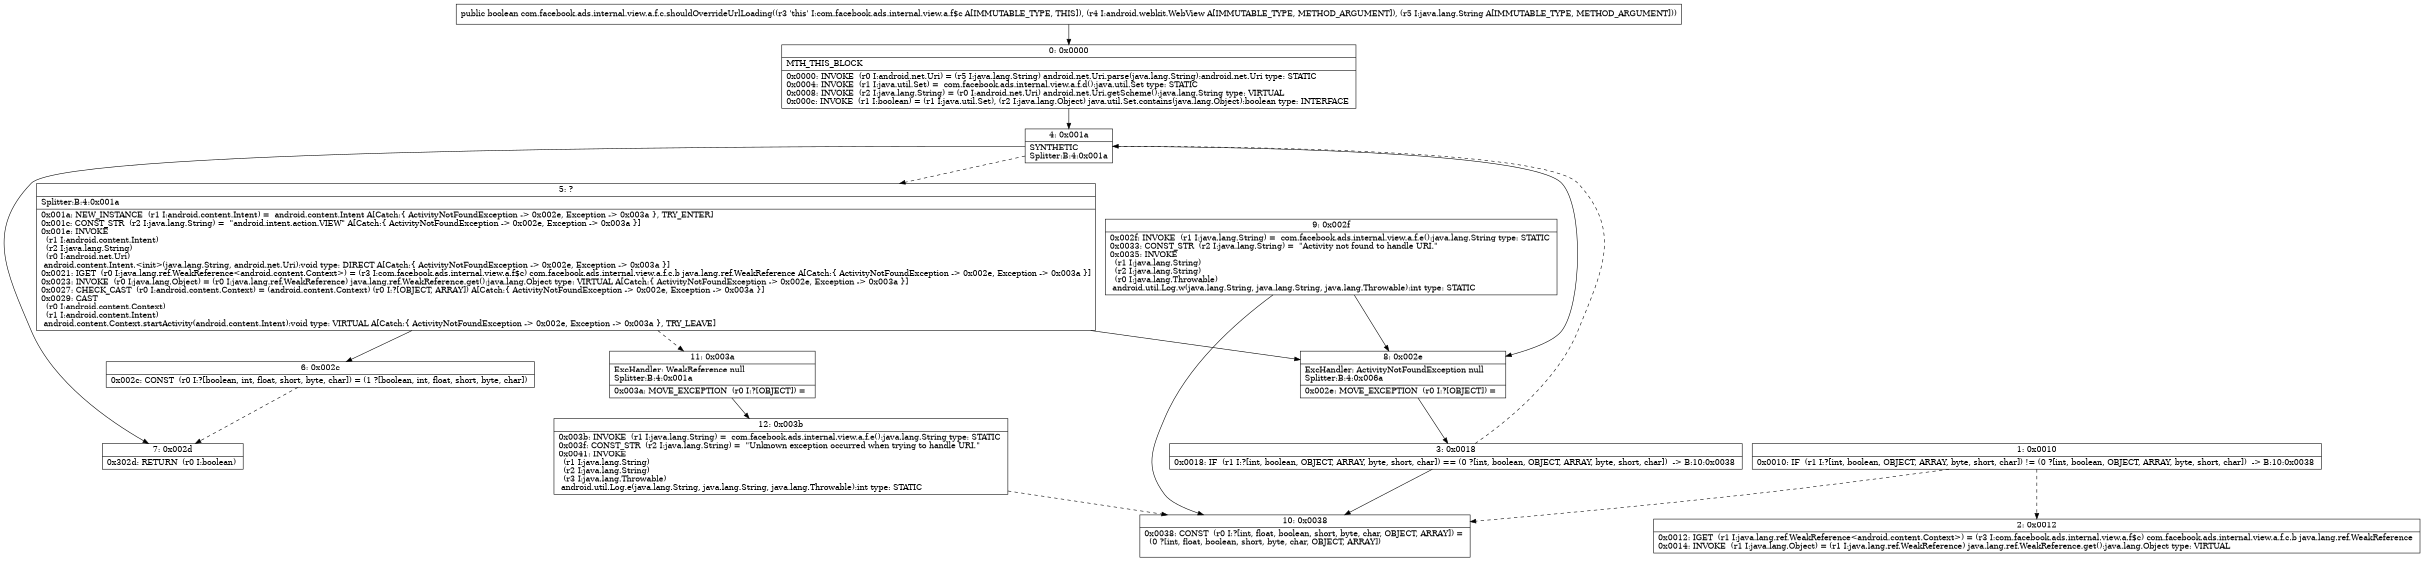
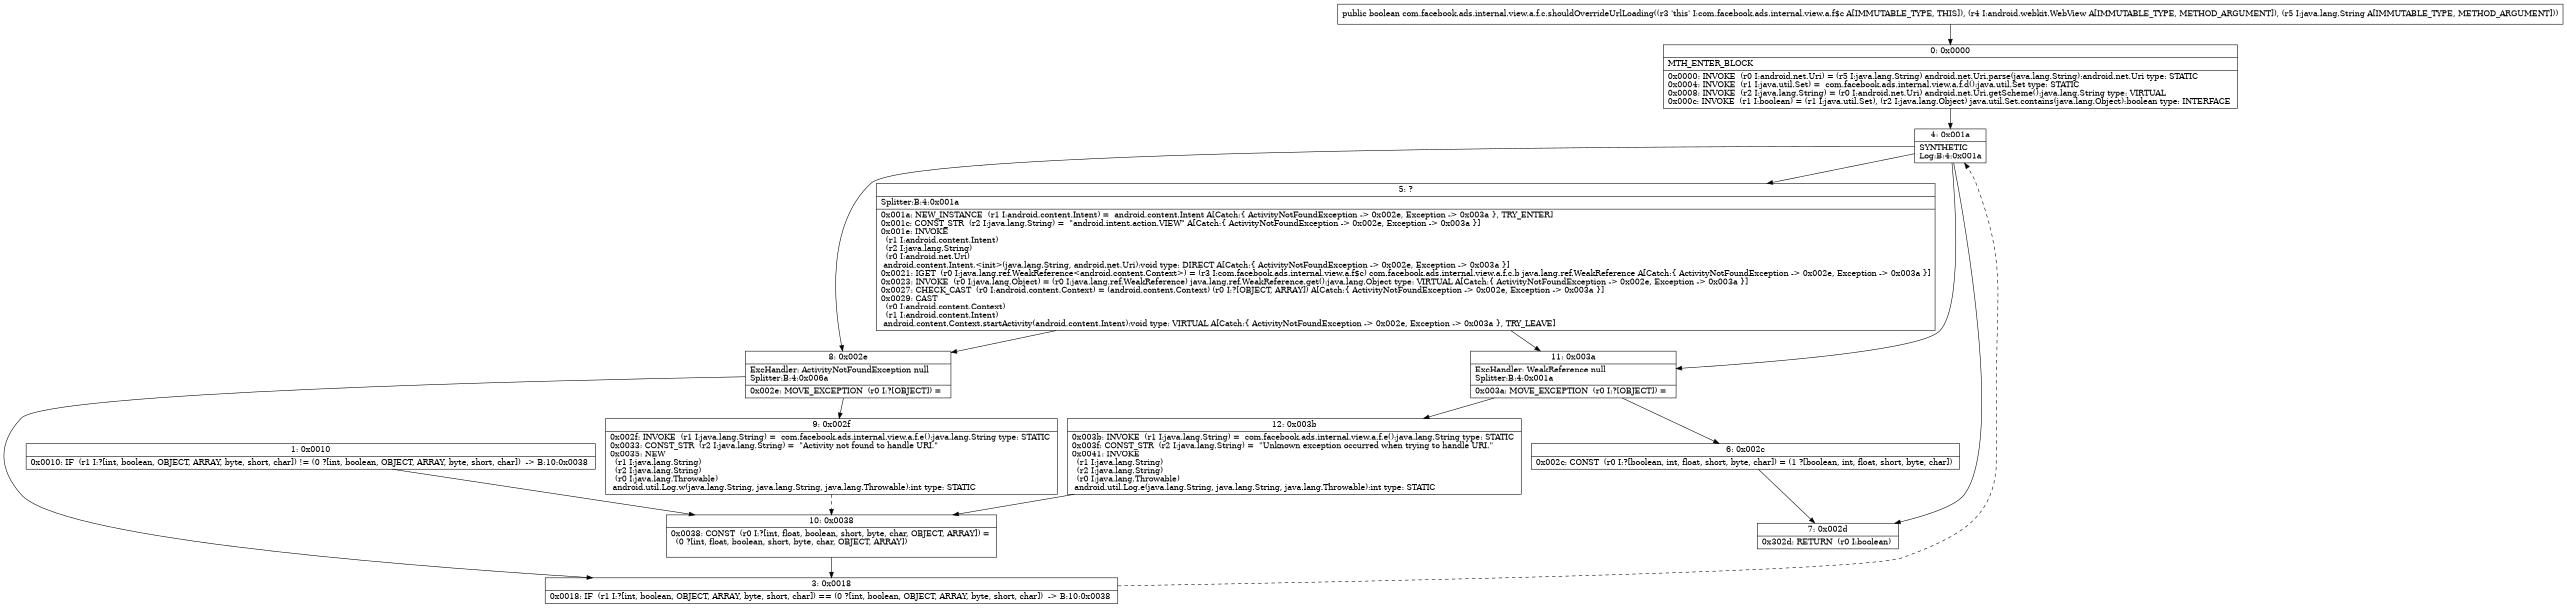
node "0: 0x0000": text "MTH_THIS_BLOCK" -> "MTH_ENTER_BLOCK"
node "4: 0x001a": text "Splitter:B:4:0x001a" -> "Log:B:4:0x001a"
edge "4: 0x001a" -> "5: ?": style dashed -> solid
node "9: 0x002f": text "0x0035: INVOKE" -> "0x0035: NEW"
edge "9: 0x002f" -> "8: 0x002e": reversed
edge "5: ?" -> "11: 0x003a": style dashed -> solid
edge "5: ?" -> "6: 0x002c": now "11: 0x003a" -> "6: 0x002c"
edge "4: 0x001a" -> "11: 0x003a": added
edge "9: 0x002f" -> "10: 0x0038": style solid -> dashed
edge "6: 0x002c" -> "7: 0x002d": style dashed -> solid
node "12: 0x003b": text "(r3 I:java.lang.Throwable)" -> "(r0 I:java.lang.Throwable)"
edge "3: 0x0018" -> "10: 0x0038": reversed
edge "1: 0x0010" -> "10: 0x0038": style dashed -> solid
edge "12: 0x003b" -> "10: 0x0038": style dashed -> solid
node "2: 0x0012": removed
